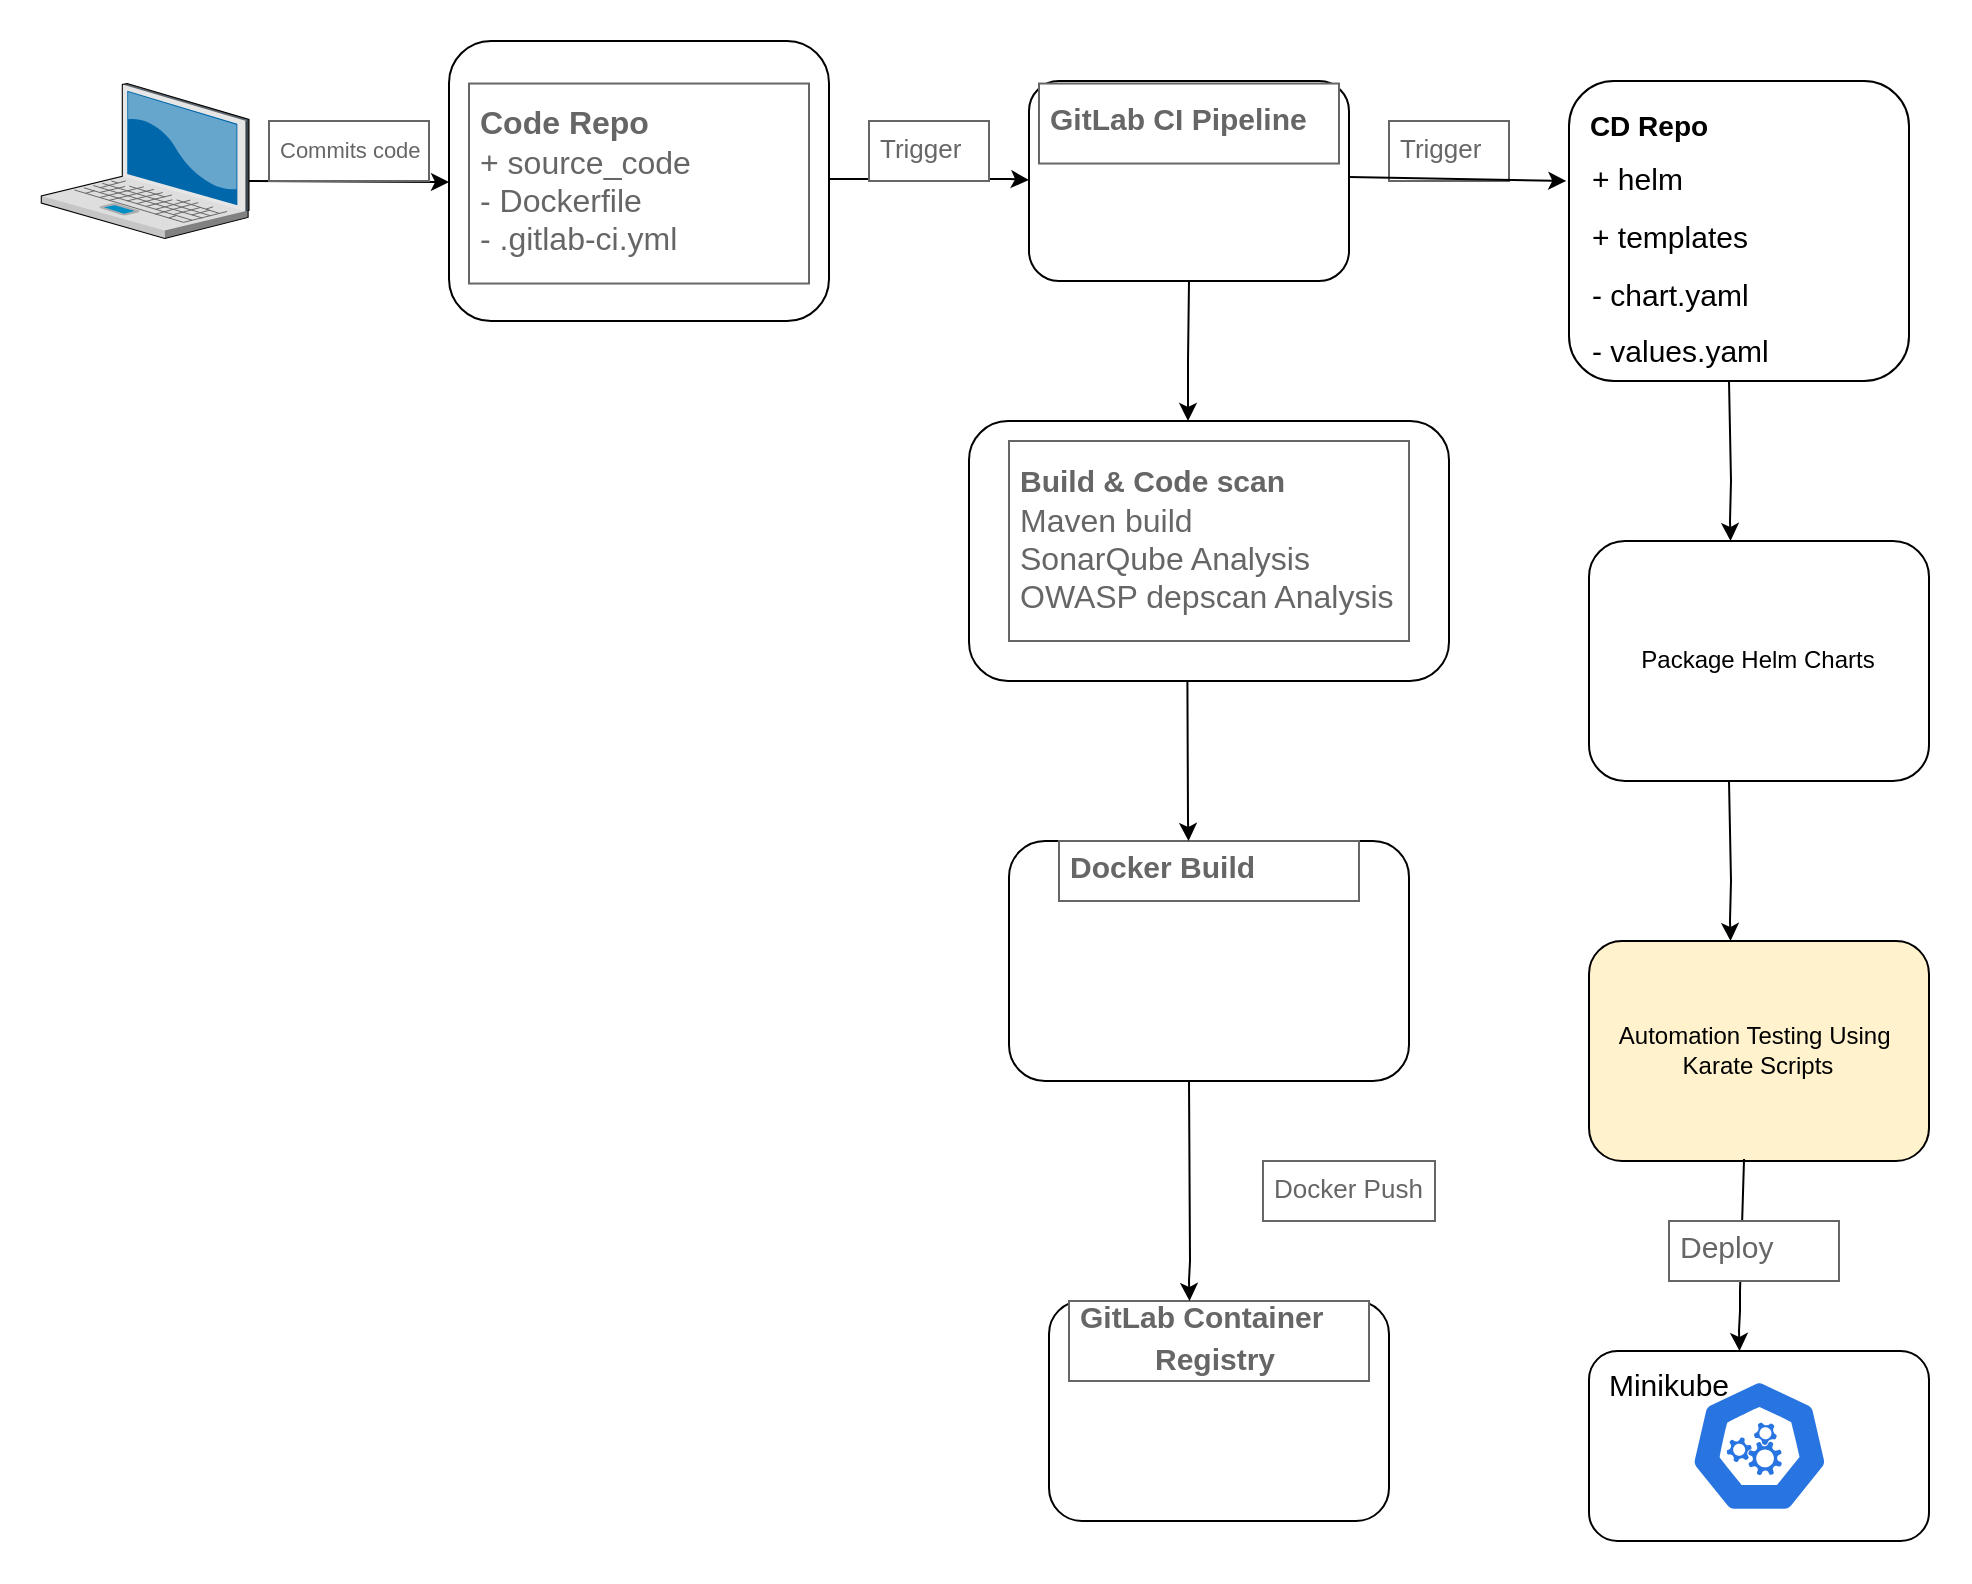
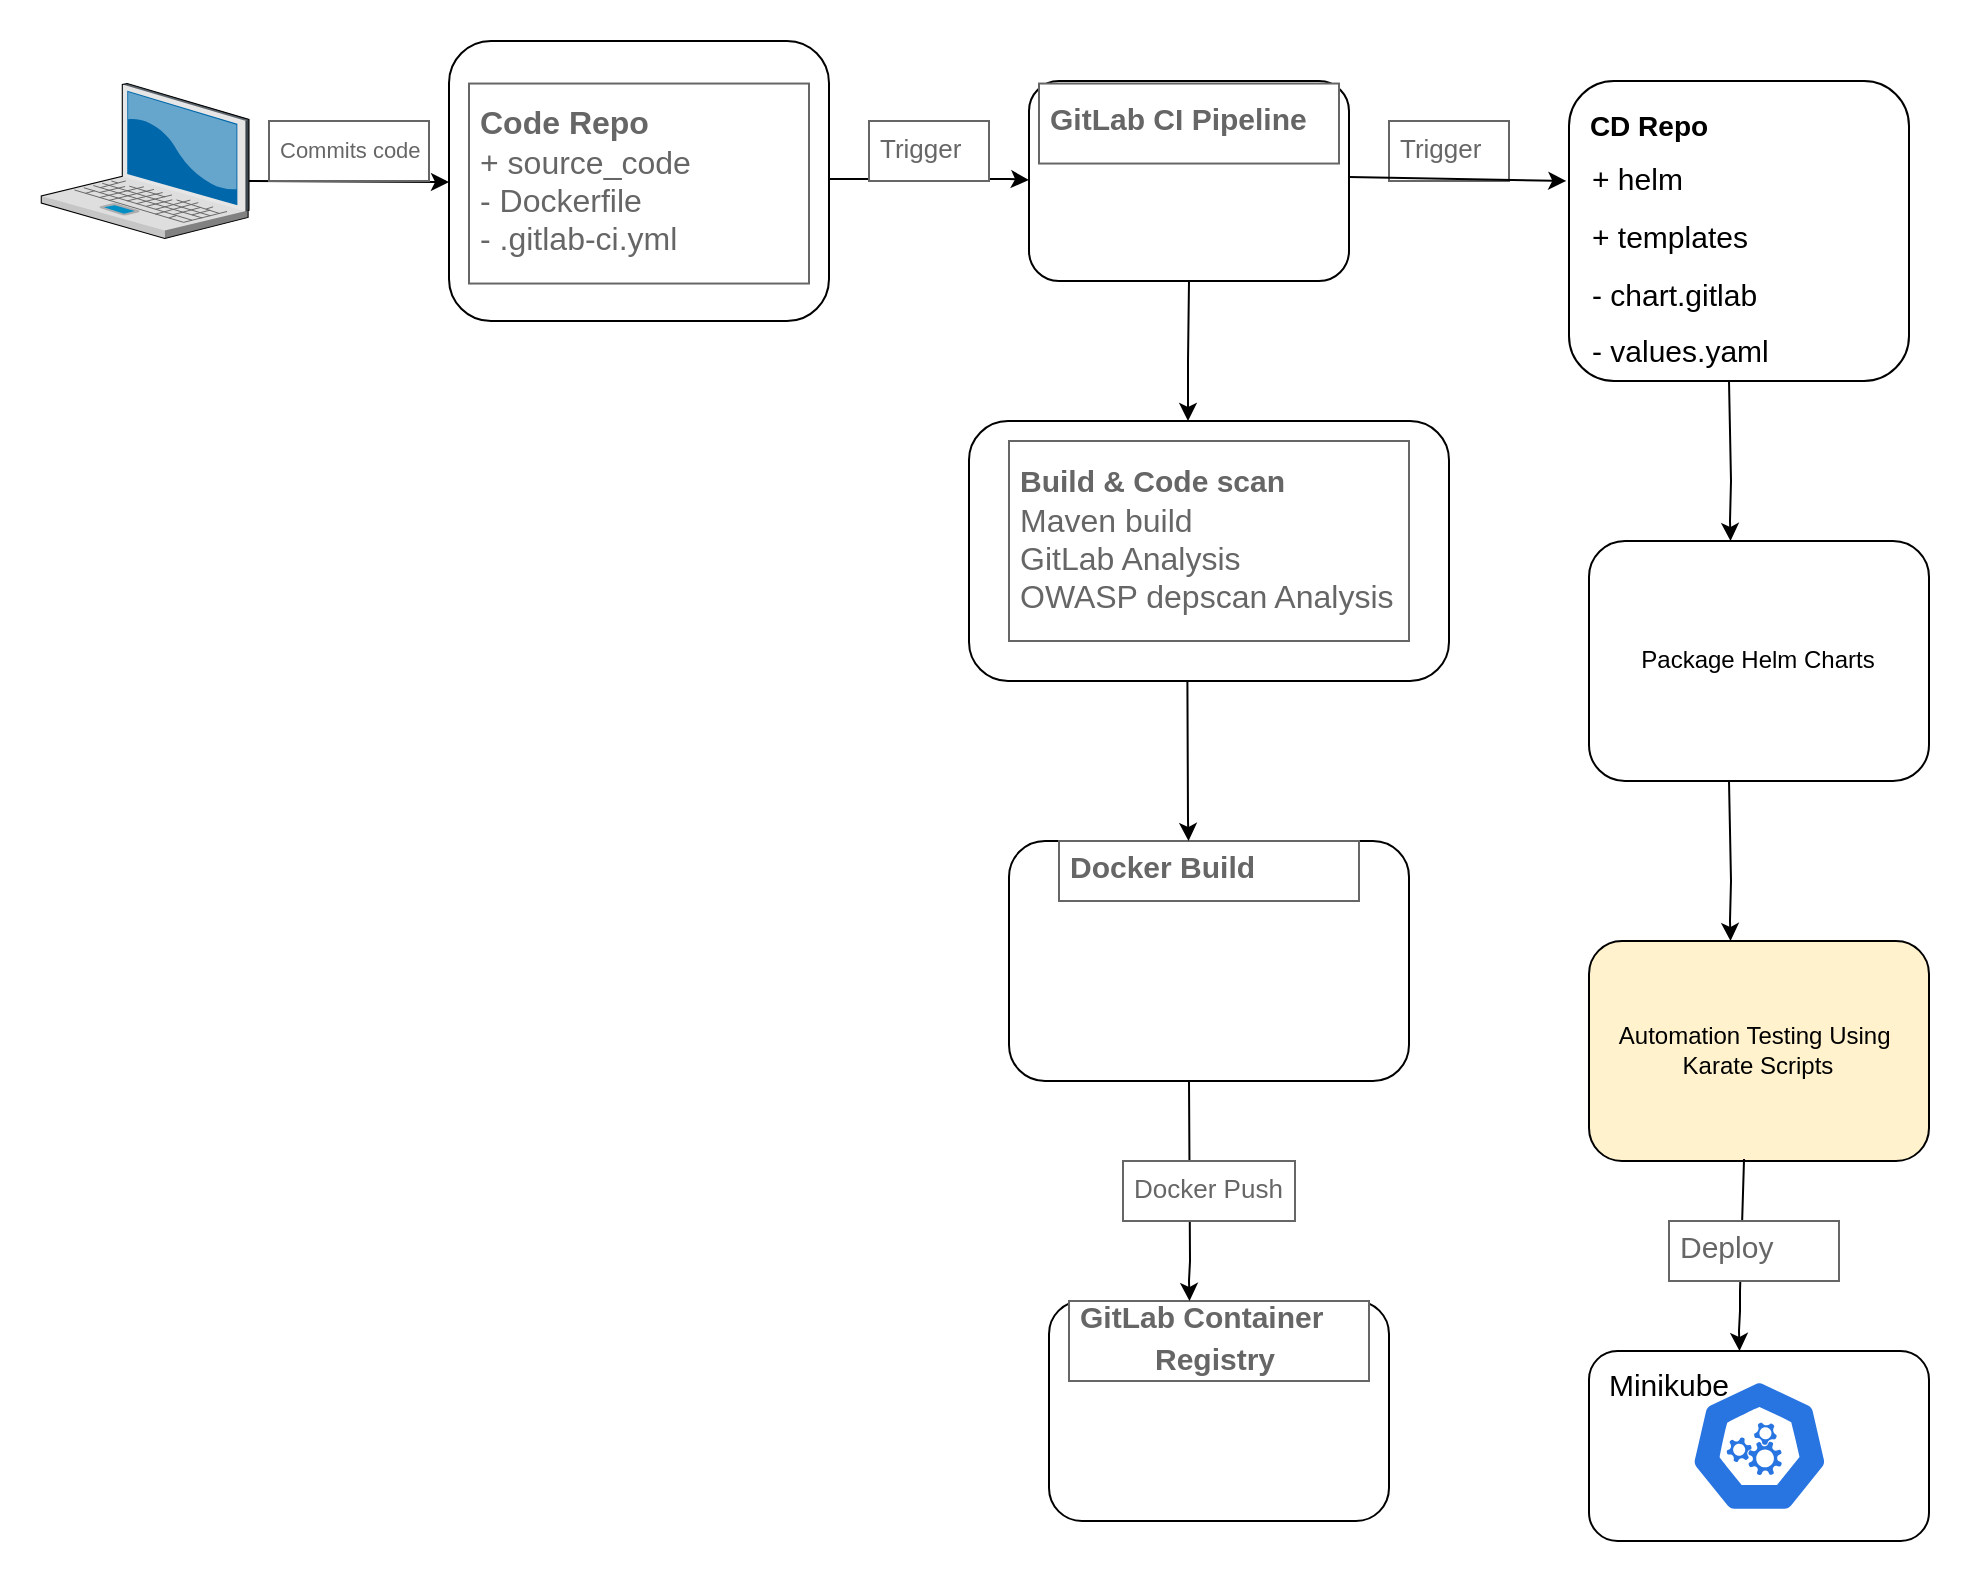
node "+ helm + templates - chart.yaml - values.yaml": label "+ helm + templates - chart.yaml - values.yaml" -> "+ helm + templates - chart.gitlab - values.yaml"
node "Build & Code scan Maven build SonarQube Analysis OWASP depscan Analysis": label "Build & Code scan Maven build SonarQube Analysis OWASP depscan Analysis" -> "Build & Code scan Maven build GitLab Analysis OWASP depscan Analysis"
node "Docker Push": moved (1349, 1191) -> (1209, 1191)
